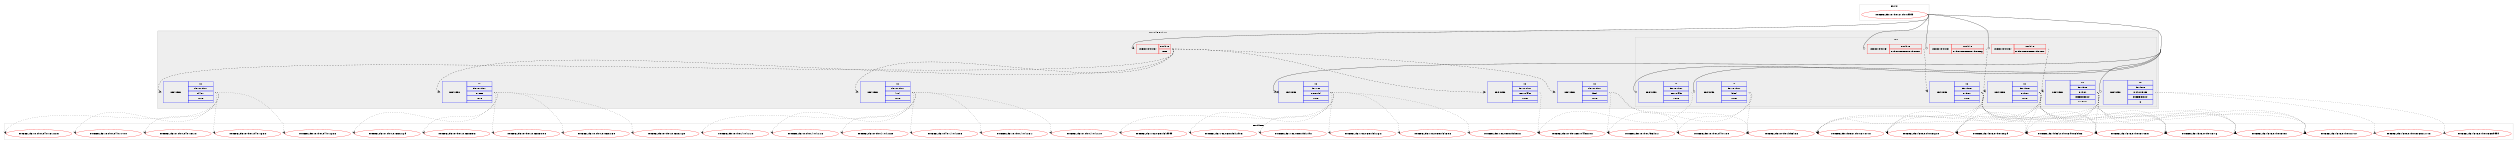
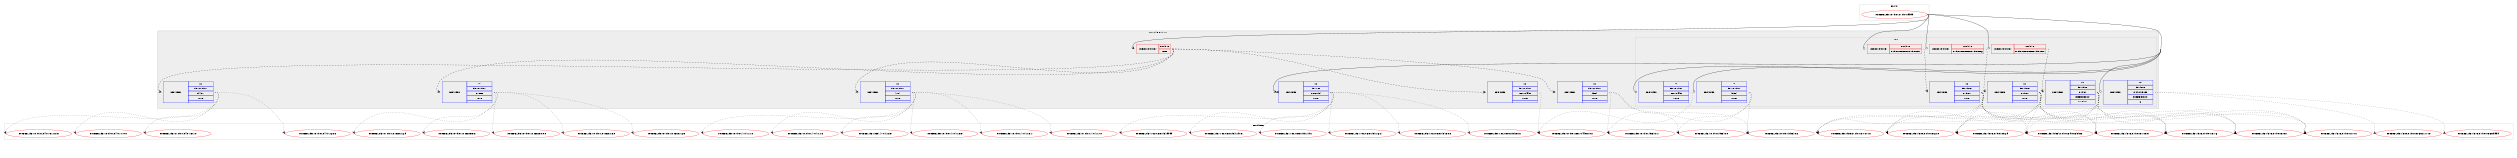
node "portage://dev-python/pillow-6.2.1": removed
node "portage://dev-python/lxml-4.2.5": label "portage://dev-python/lxml-4.2.5" -> "portage://dev-pack/lxml-4.2.5"
node "portage://dev-pillow/lxml-4.3.3": label "portage://dev-pillow/lxml-4.3.3" -> "portage://dev-python/lxml-4.3.3"
node "portage://dev-python/pillow-1.0": label "portage://dev-python/pillow-1.0" -> "portage://dev-python/jdcal-1.0"
